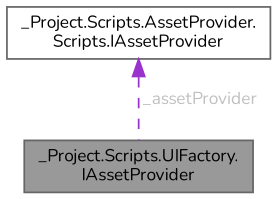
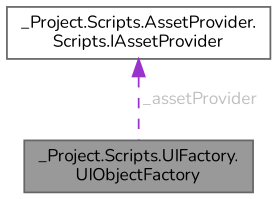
node "_Project.Scripts.UIFactory. IAssetProvider": label "_Project.Scripts.UIFactory. IAssetProvider" -> "_Project.Scripts.UIFactory. UIObjectFactory"
